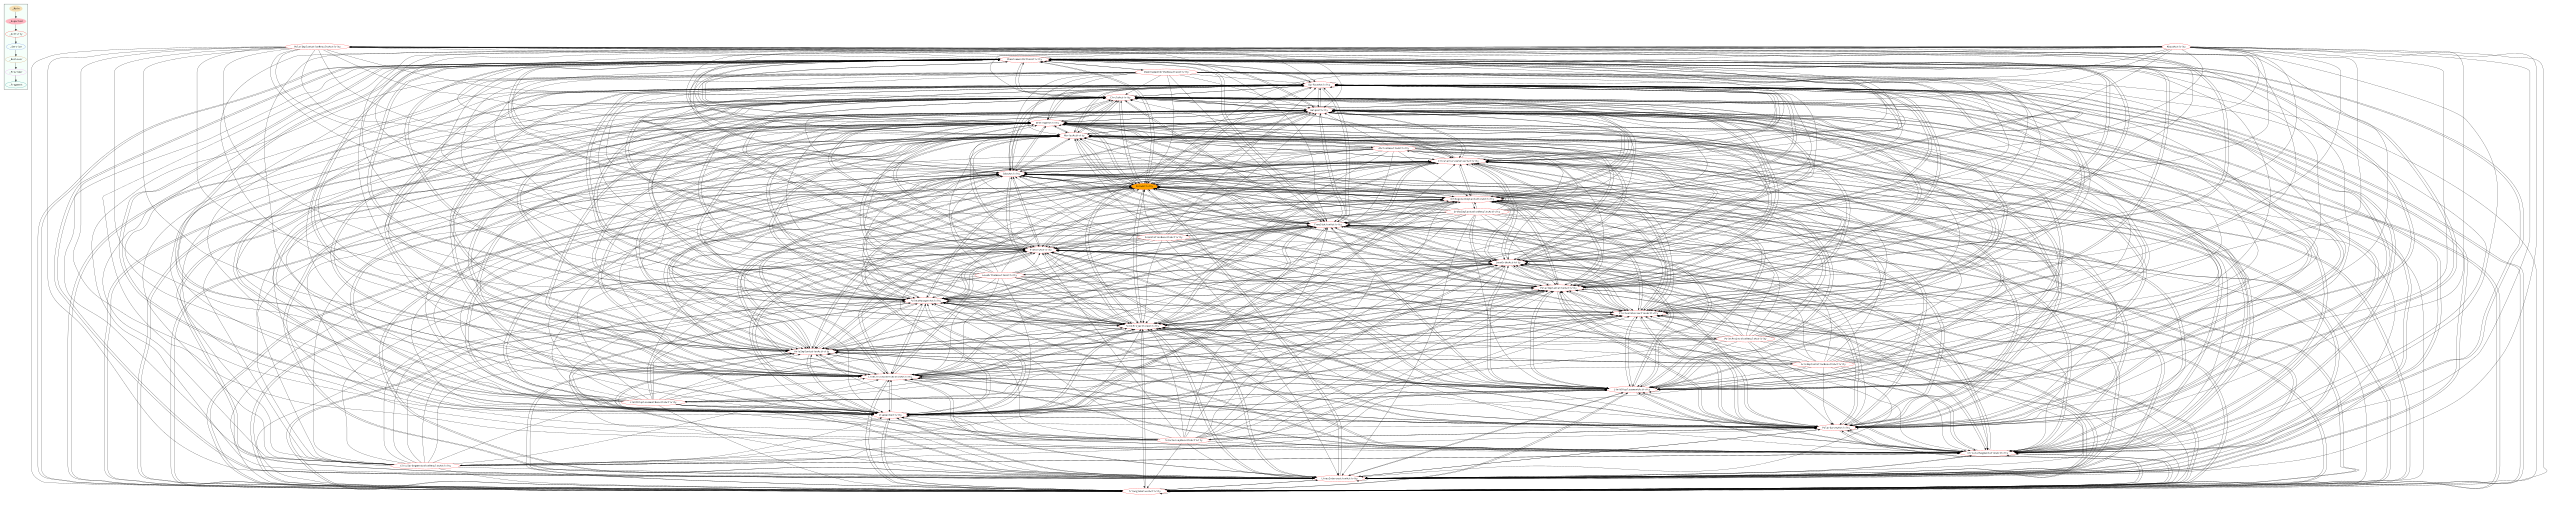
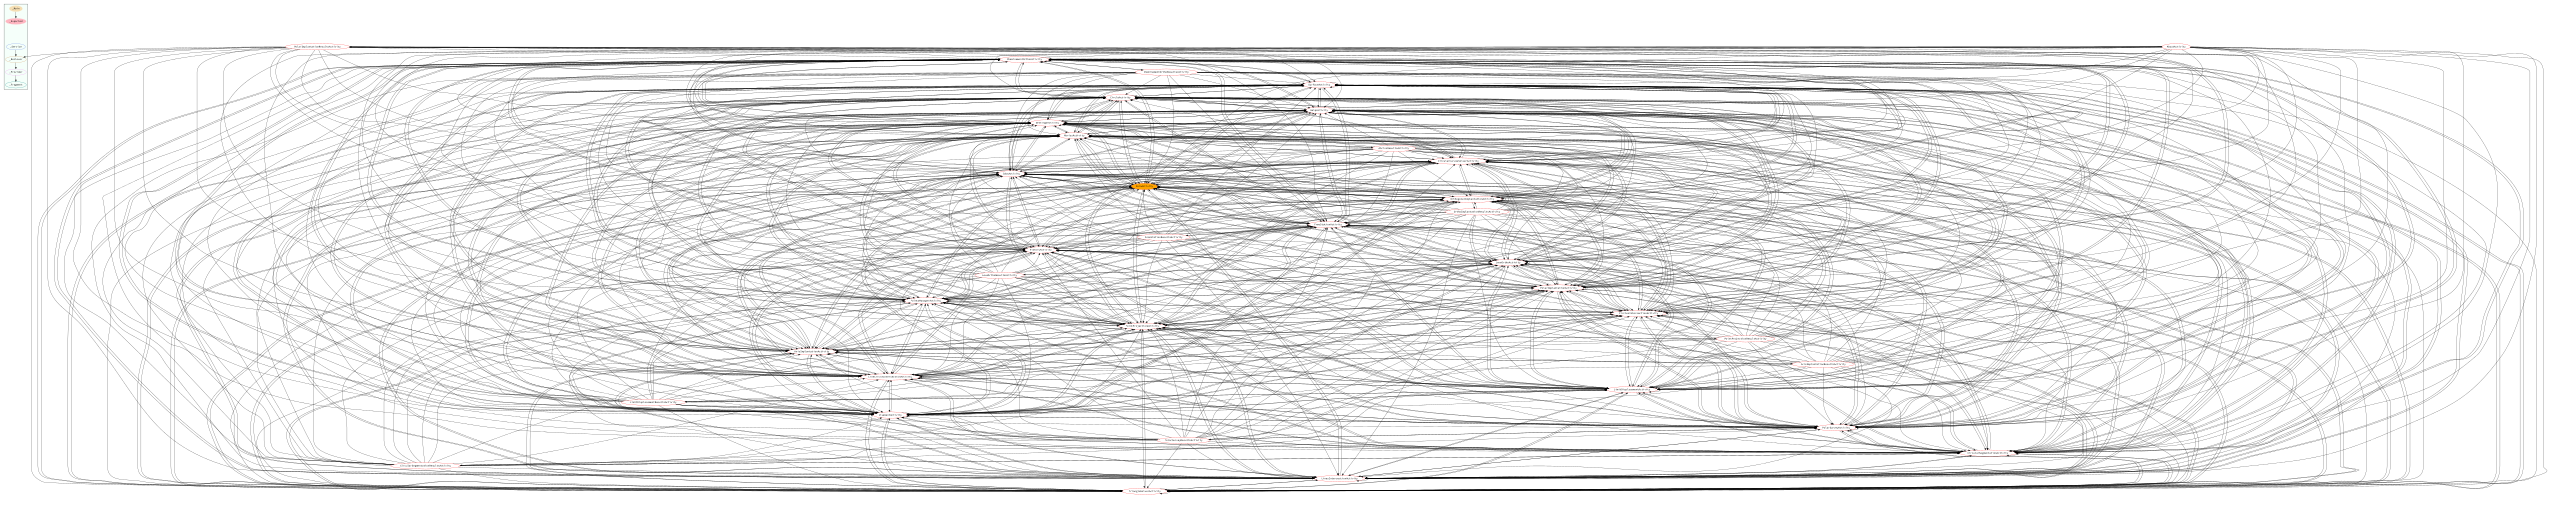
node "_Activity": removed
edge "PolarImplantationResultsActivity" -> "CircleActivity": now "PolarImplantationResultsActivity" -> "_Reciever"
edge "CircularCurvesSolverActivity" -> "AbrissResultsActivity": reversed
edge "SettingsActivity" -> "TriangleSolverActivity": removed
